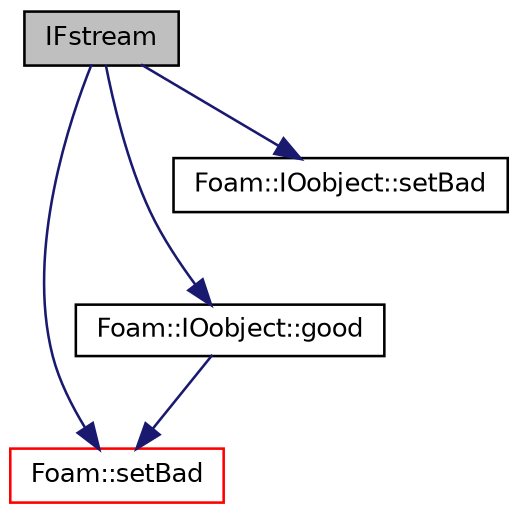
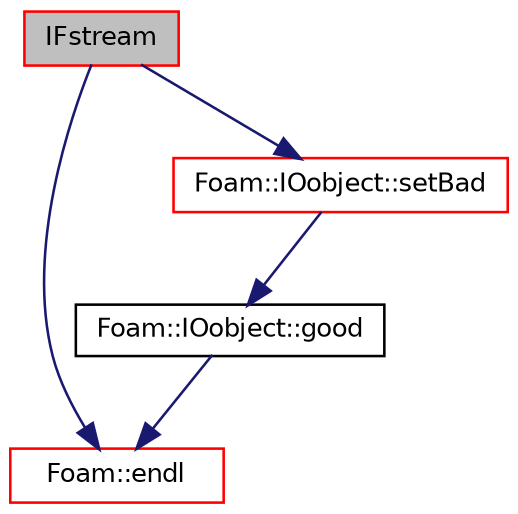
node "IFstream": color black -> red
edge "IFstream" -> "Foam::IOobject::good": now "Foam::IOobject::setBad" -> "Foam::IOobject::good"
node "Foam::IOobject::setBad": color black -> red
node "Foam::setBad": label "Foam::setBad" -> "Foam::endl"
